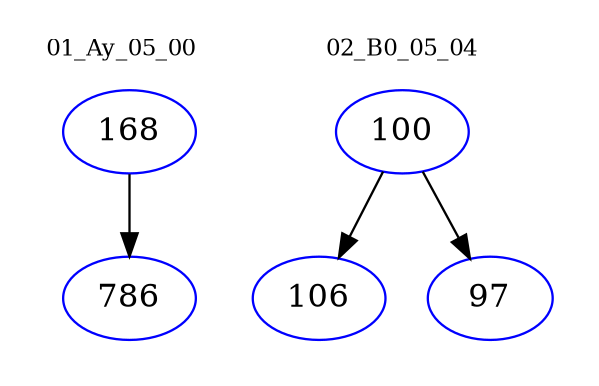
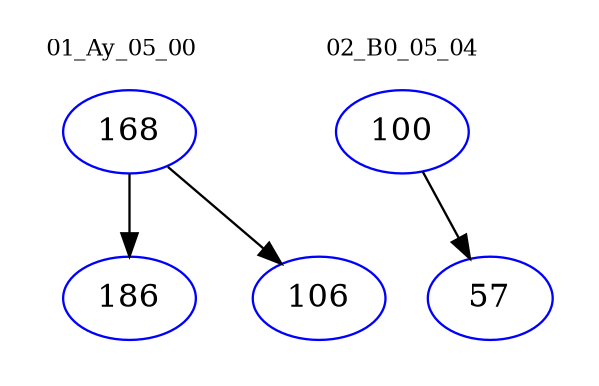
edge "100" -> "106": now "168" -> "106"
node "786": label "786" -> "186"
node "97": label "97" -> "57"
